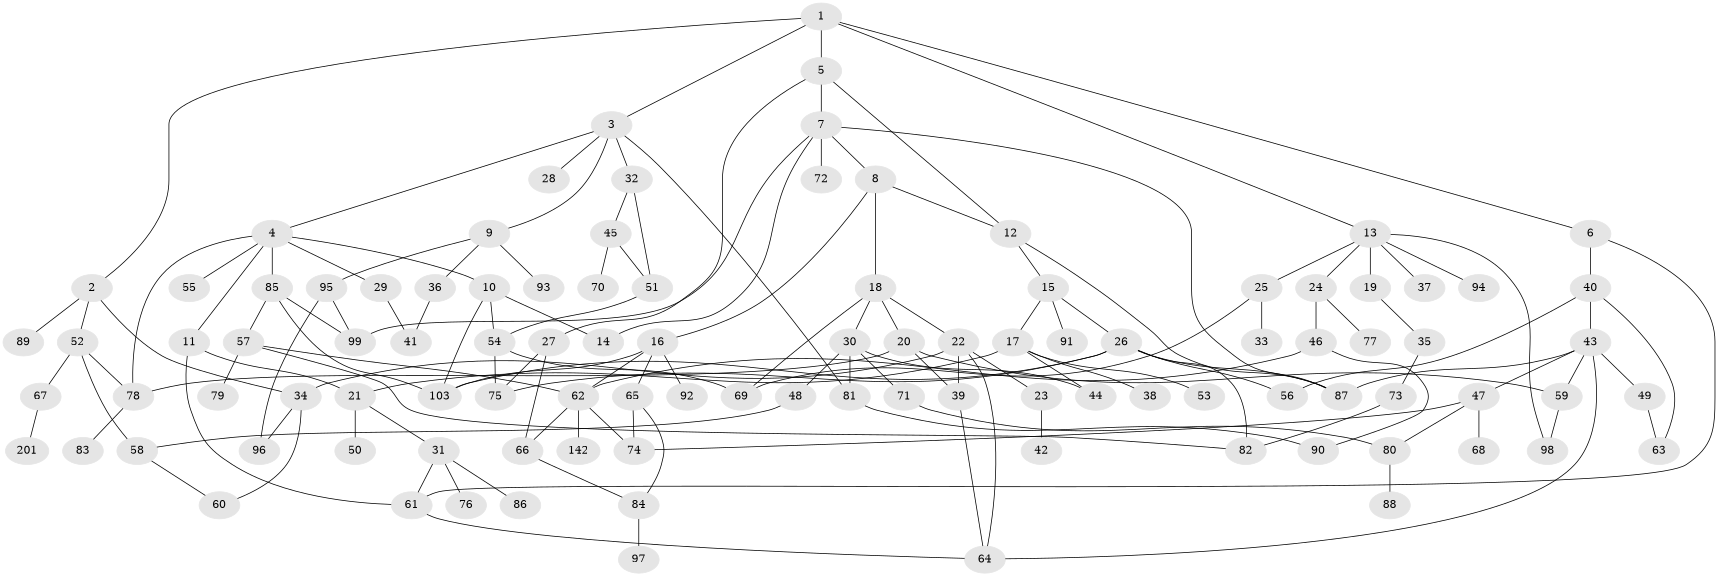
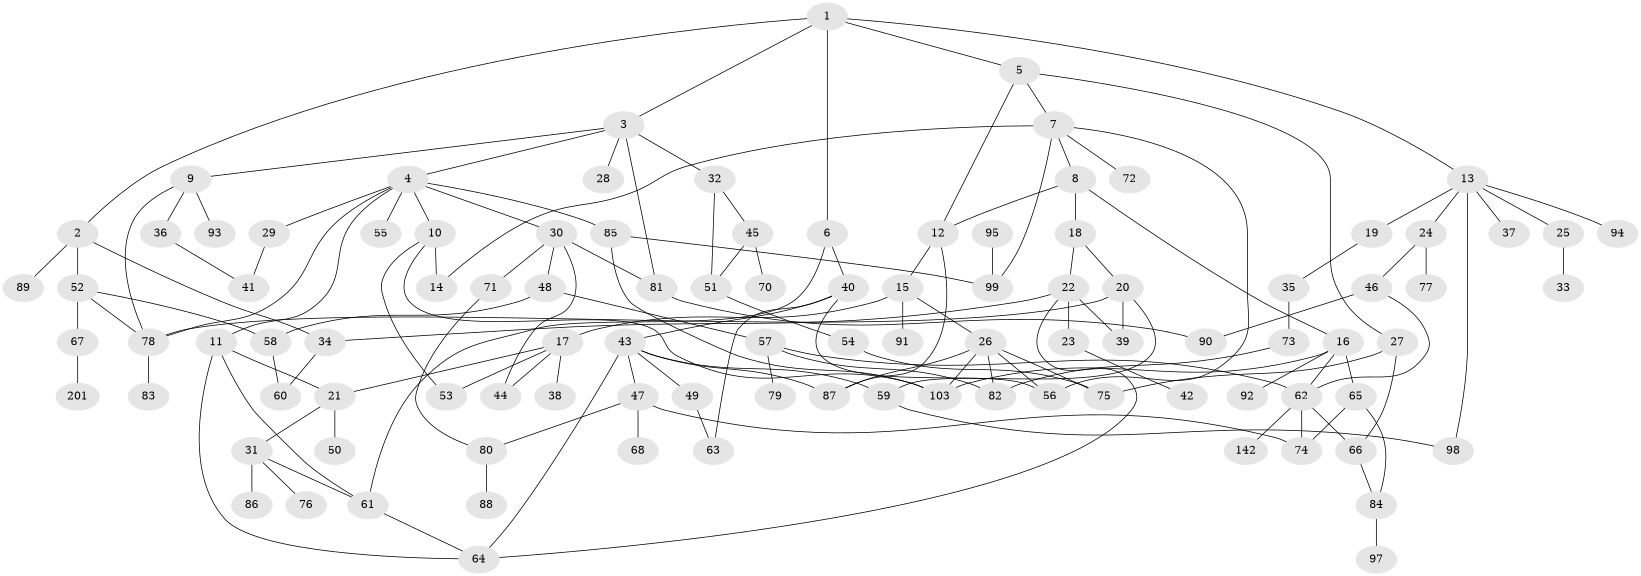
edge "7" -- "87": now "7" -- "56"
edge "9" -- "95": now "9" -- "78"
edge "85" -- "57": now "48" -- "57"
edge "10" -- "54": now "10" -- "53"
edge "18" -- "30": now "4" -- "30"
node "69": removed
node "96": removed
edge "39" -- "64": now "11" -- "64"
